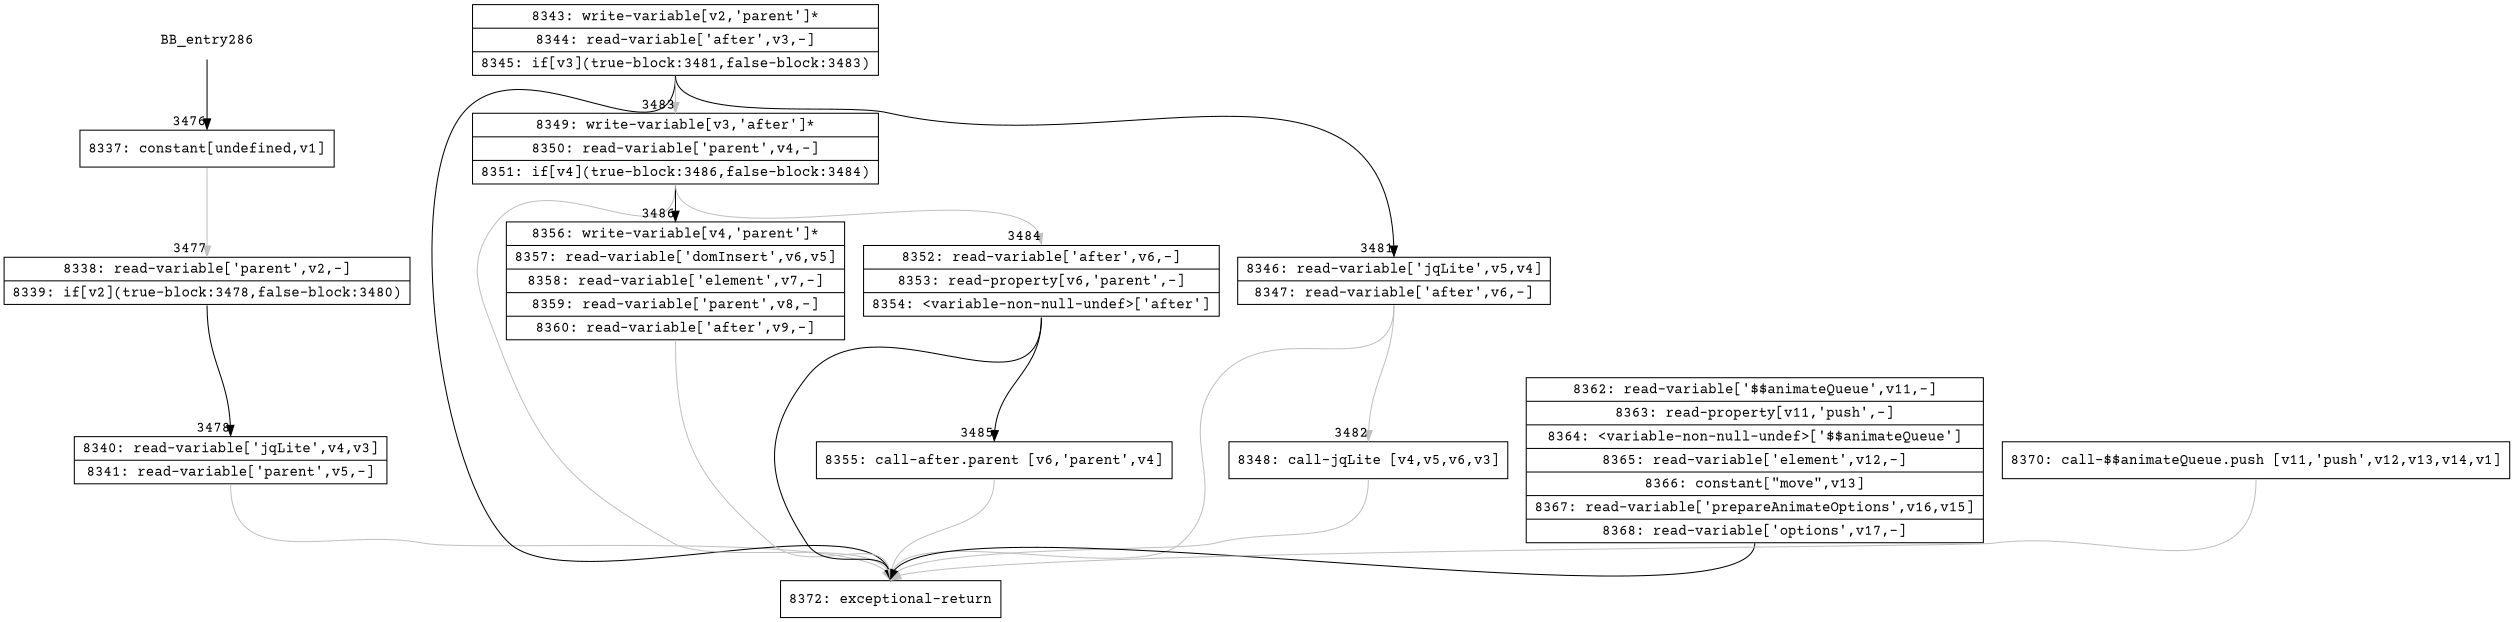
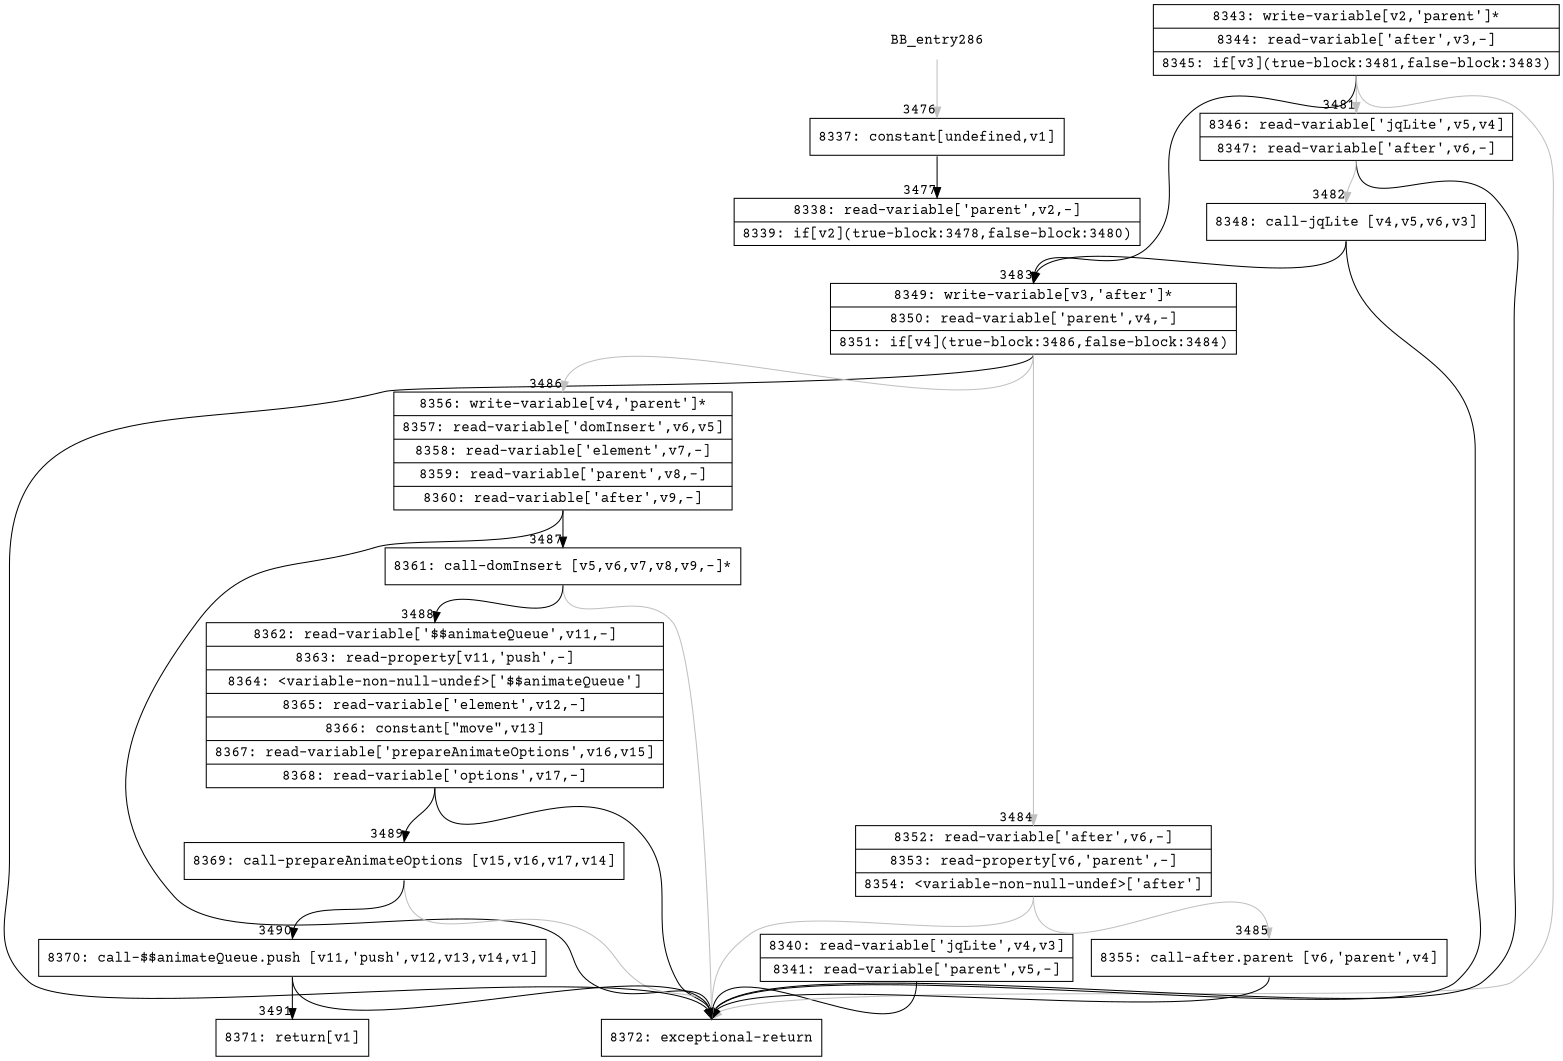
edge "BB_entry286" -> "8337: constant[undefined,v1]": color black -> gray
edge "8343: write-variable[v2,'parent']*" -> "8349: write-variable[v3,'after']*": color gray -> black
edge "8343: write-variable[v2,'parent']*" -> "8346: read-variable['jqLite',v5,v4]": color black -> gray
edge "8349: write-variable[v3,'after']*" -> "8356: write-variable[v4,'parent']*": color black -> gray
edge "8337: constant[undefined,v1]" -> "8338: read-variable['parent',v2,-]": color gray -> black
edge "8348: call-jqLite [v4,v5,v6,v3]" -> "8349: write-variable[v3,'after']*": added
edge "8338: read-variable['parent',v2,-]" -> "8340: read-variable['jqLite',v4,v3]": removed
edge "8352: read-variable['after',v6,-]" -> "8355: call-after.parent [v6,'parent',v4]": color black -> gray
edge "8352: read-variable['after',v6,-]" -> "8372: exceptional-return": color black -> gray
edge "8343: write-variable[v2,'parent']*" -> "8372: exceptional-return": color black -> gray
edge "8349: write-variable[v3,'after']*" -> "8372: exceptional-return": color gray -> black
edge "8346: read-variable['jqLite',v5,v4]" -> "8372: exceptional-return": color gray -> black
edge "8356: write-variable[v4,'parent']*" -> "8372: exceptional-return": color gray -> black
edge "8355: call-after.parent [v6,'parent',v4]" -> "8372: exceptional-return": color gray -> black
edge "8348: call-jqLite [v4,v5,v6,v3]" -> "8372: exceptional-return": color gray -> black
edge "8340: read-variable['jqLite',v4,v3]" -> "8372: exceptional-return": color gray -> black
edge "8370: call-$$animateQueue.push [v11,'push',v12,v13,v14,v1]" -> "8372: exceptional-return": color gray -> black
node "8361: call-domInsert [v5,v6,v7,v8,v9,-]*": added
node "8369: call-prepareAnimateOptions [v15,v16,v17,v14]": added
node "8371: return[v1]": added
